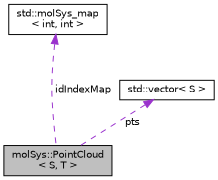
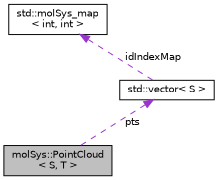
edge "molSys::PointCloud < S, T >" -> "std::molSys_map < int, int >": now "std::vector< S >" -> "std::molSys_map < int, int >"
